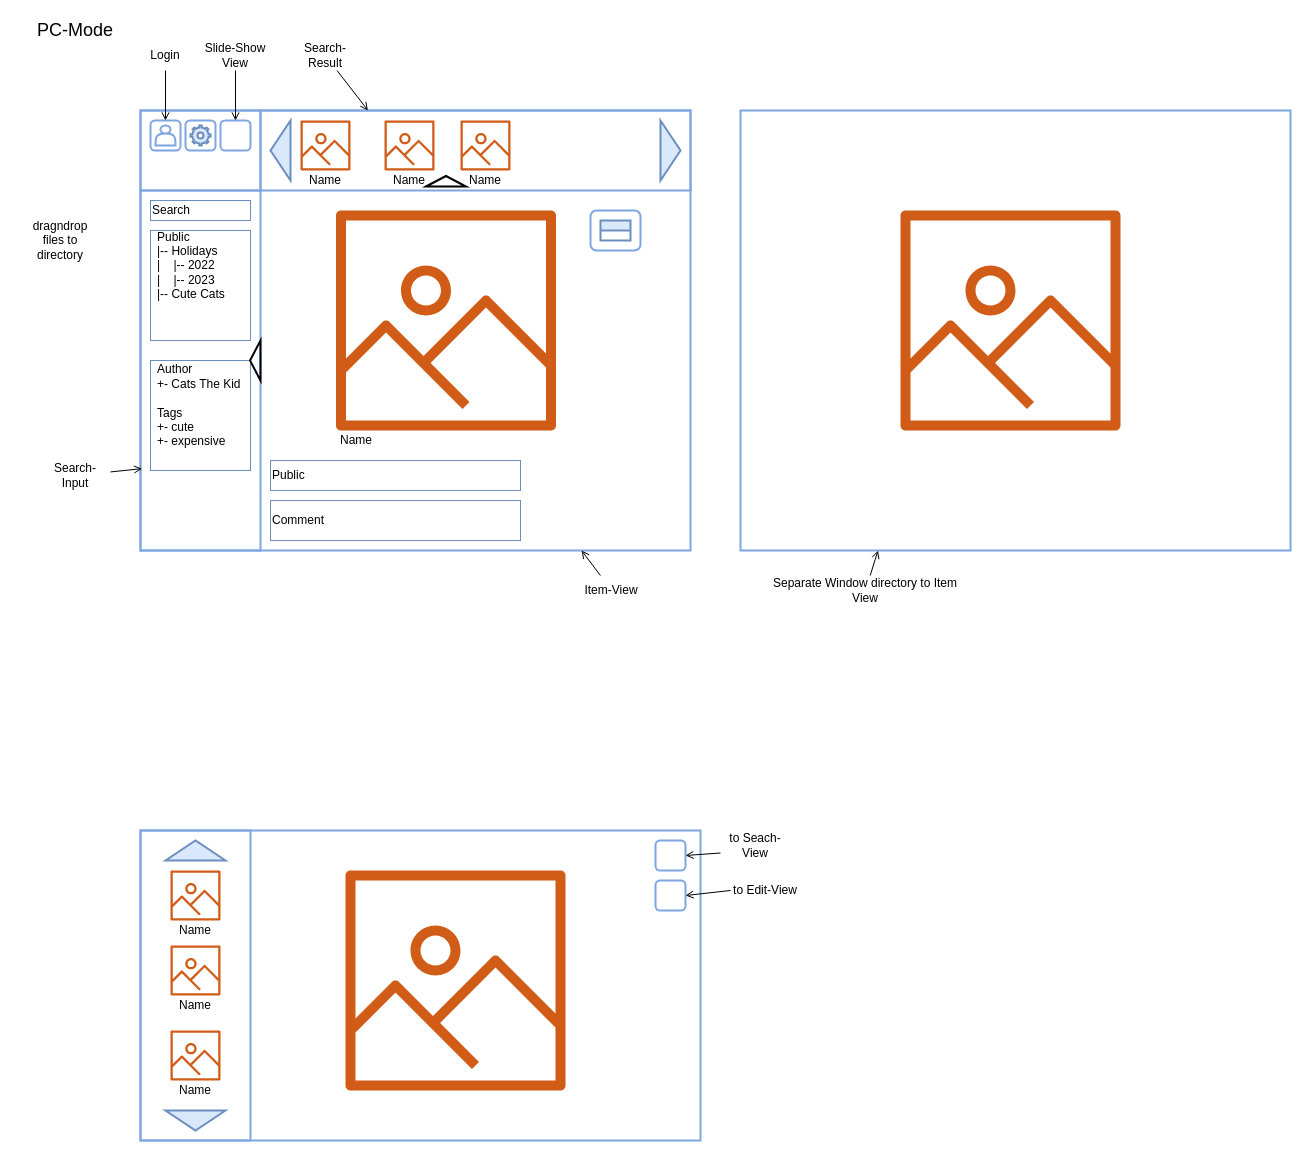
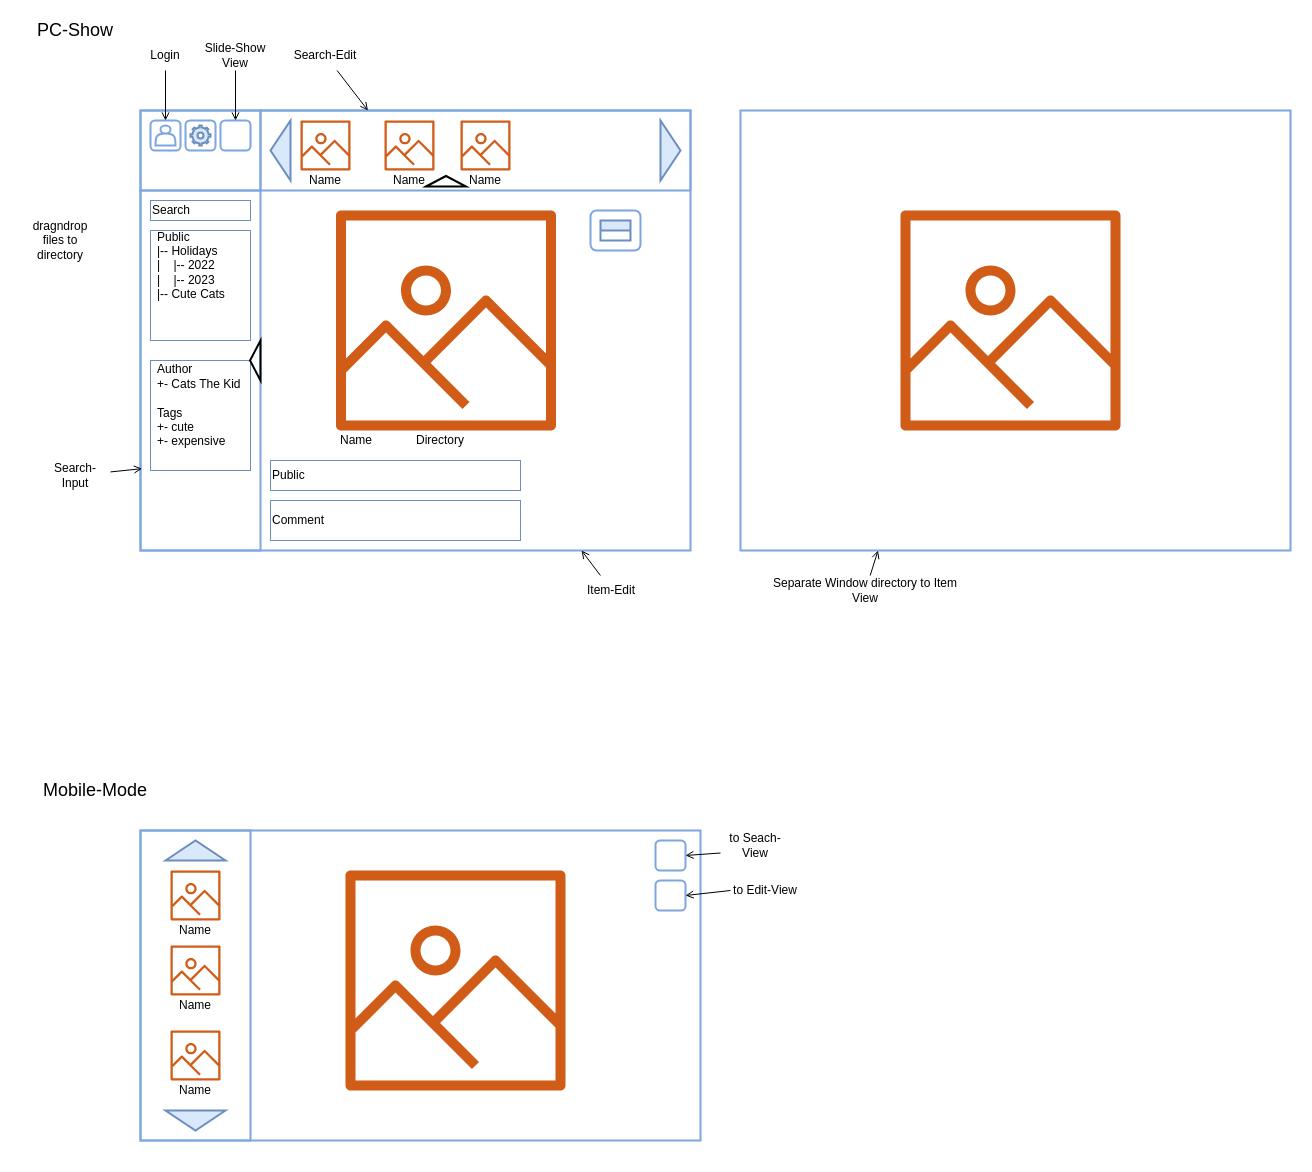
node "PC-Mode": label "PC-Mode" -> "PC-Show"
node "Search-Result": label "Search-Result" -> "Search-Edit"
node "Directory": added
node "Item-View": label "Item-View" -> "Item-Edit"
node "Mobile-Mode": added
